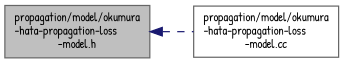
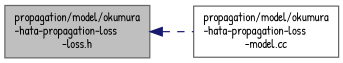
node "propagation/model/okumura -hata-propagation-loss -model.h": label "propagation/model/okumura -hata-propagation-loss -model.h" -> "propagation/model/okumura -hata-propagation-loss -loss.h"
